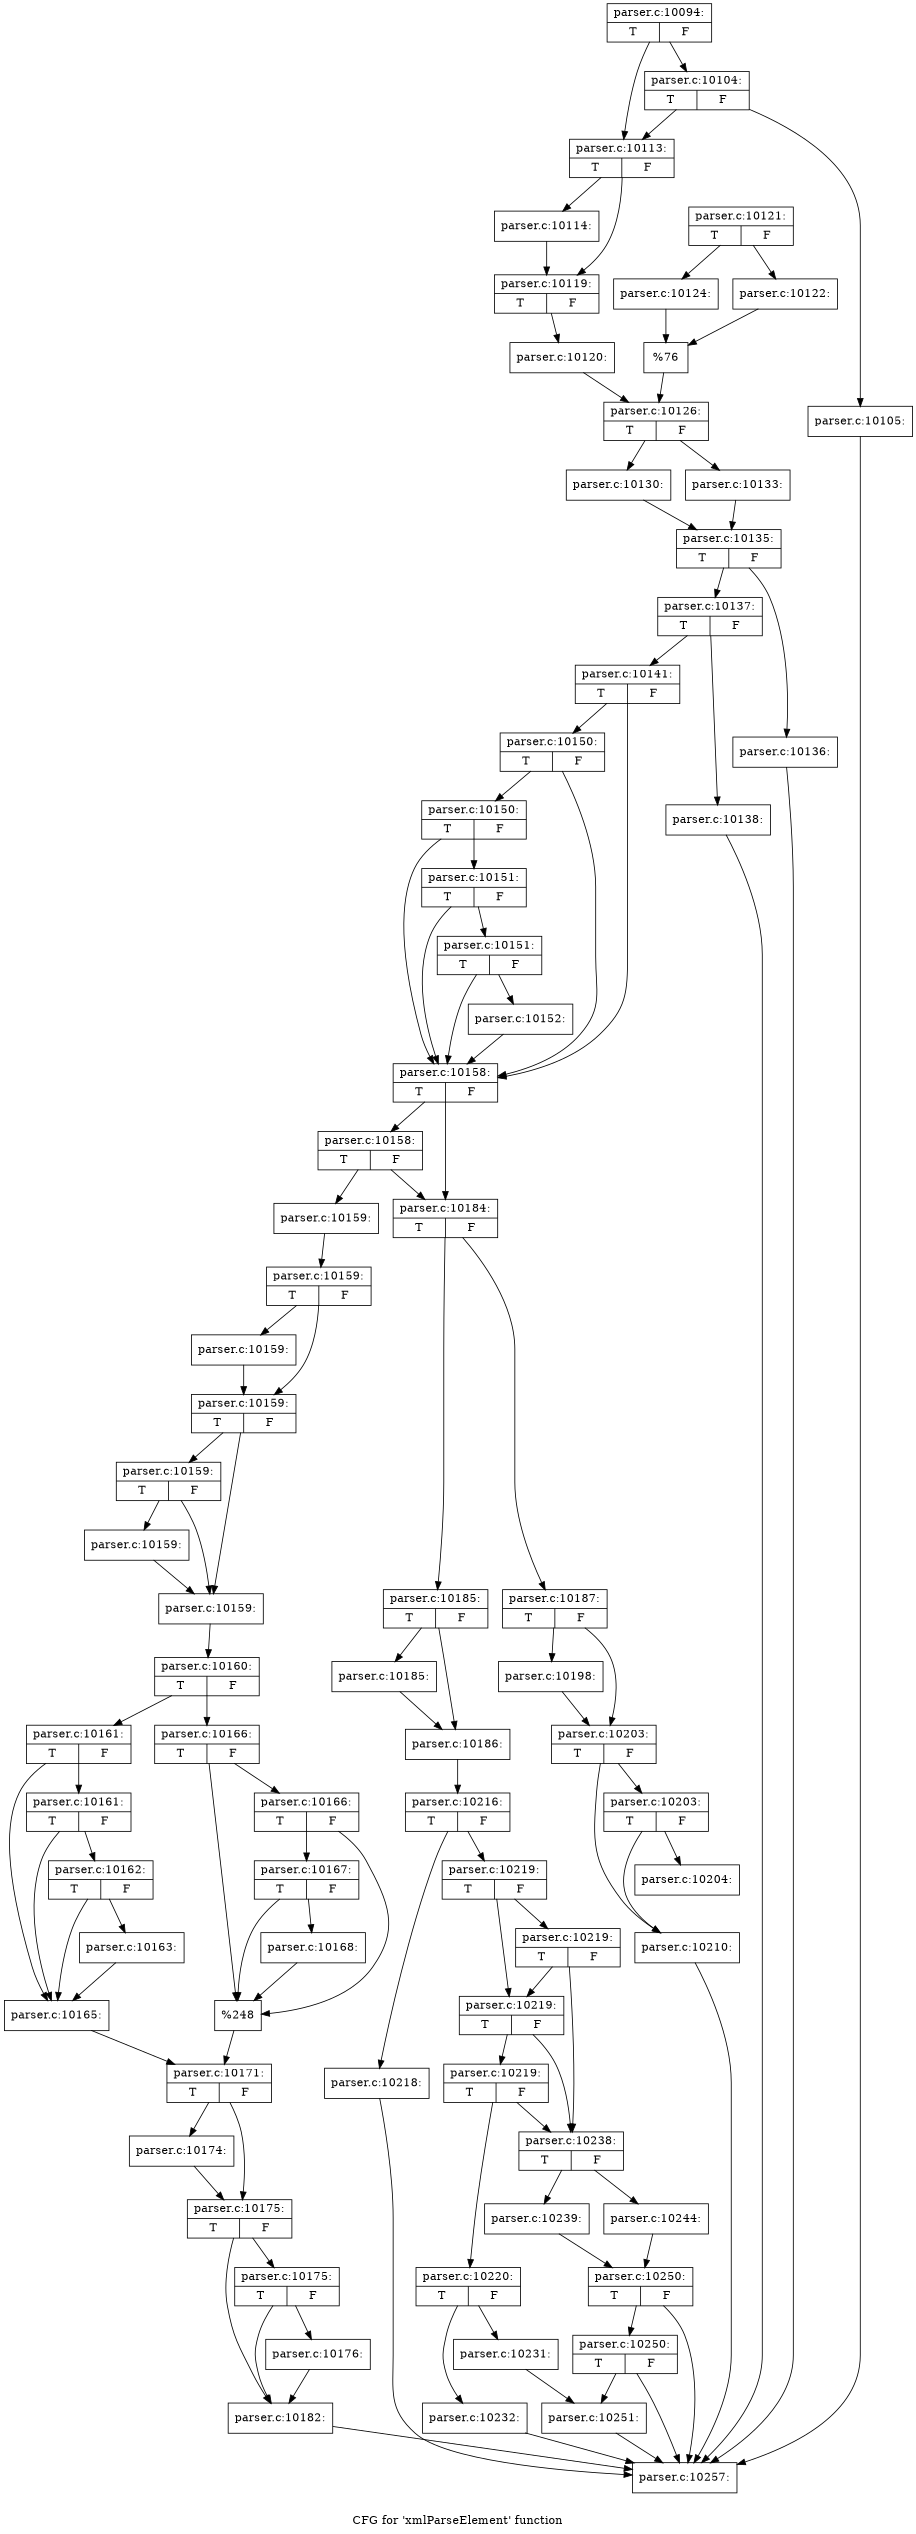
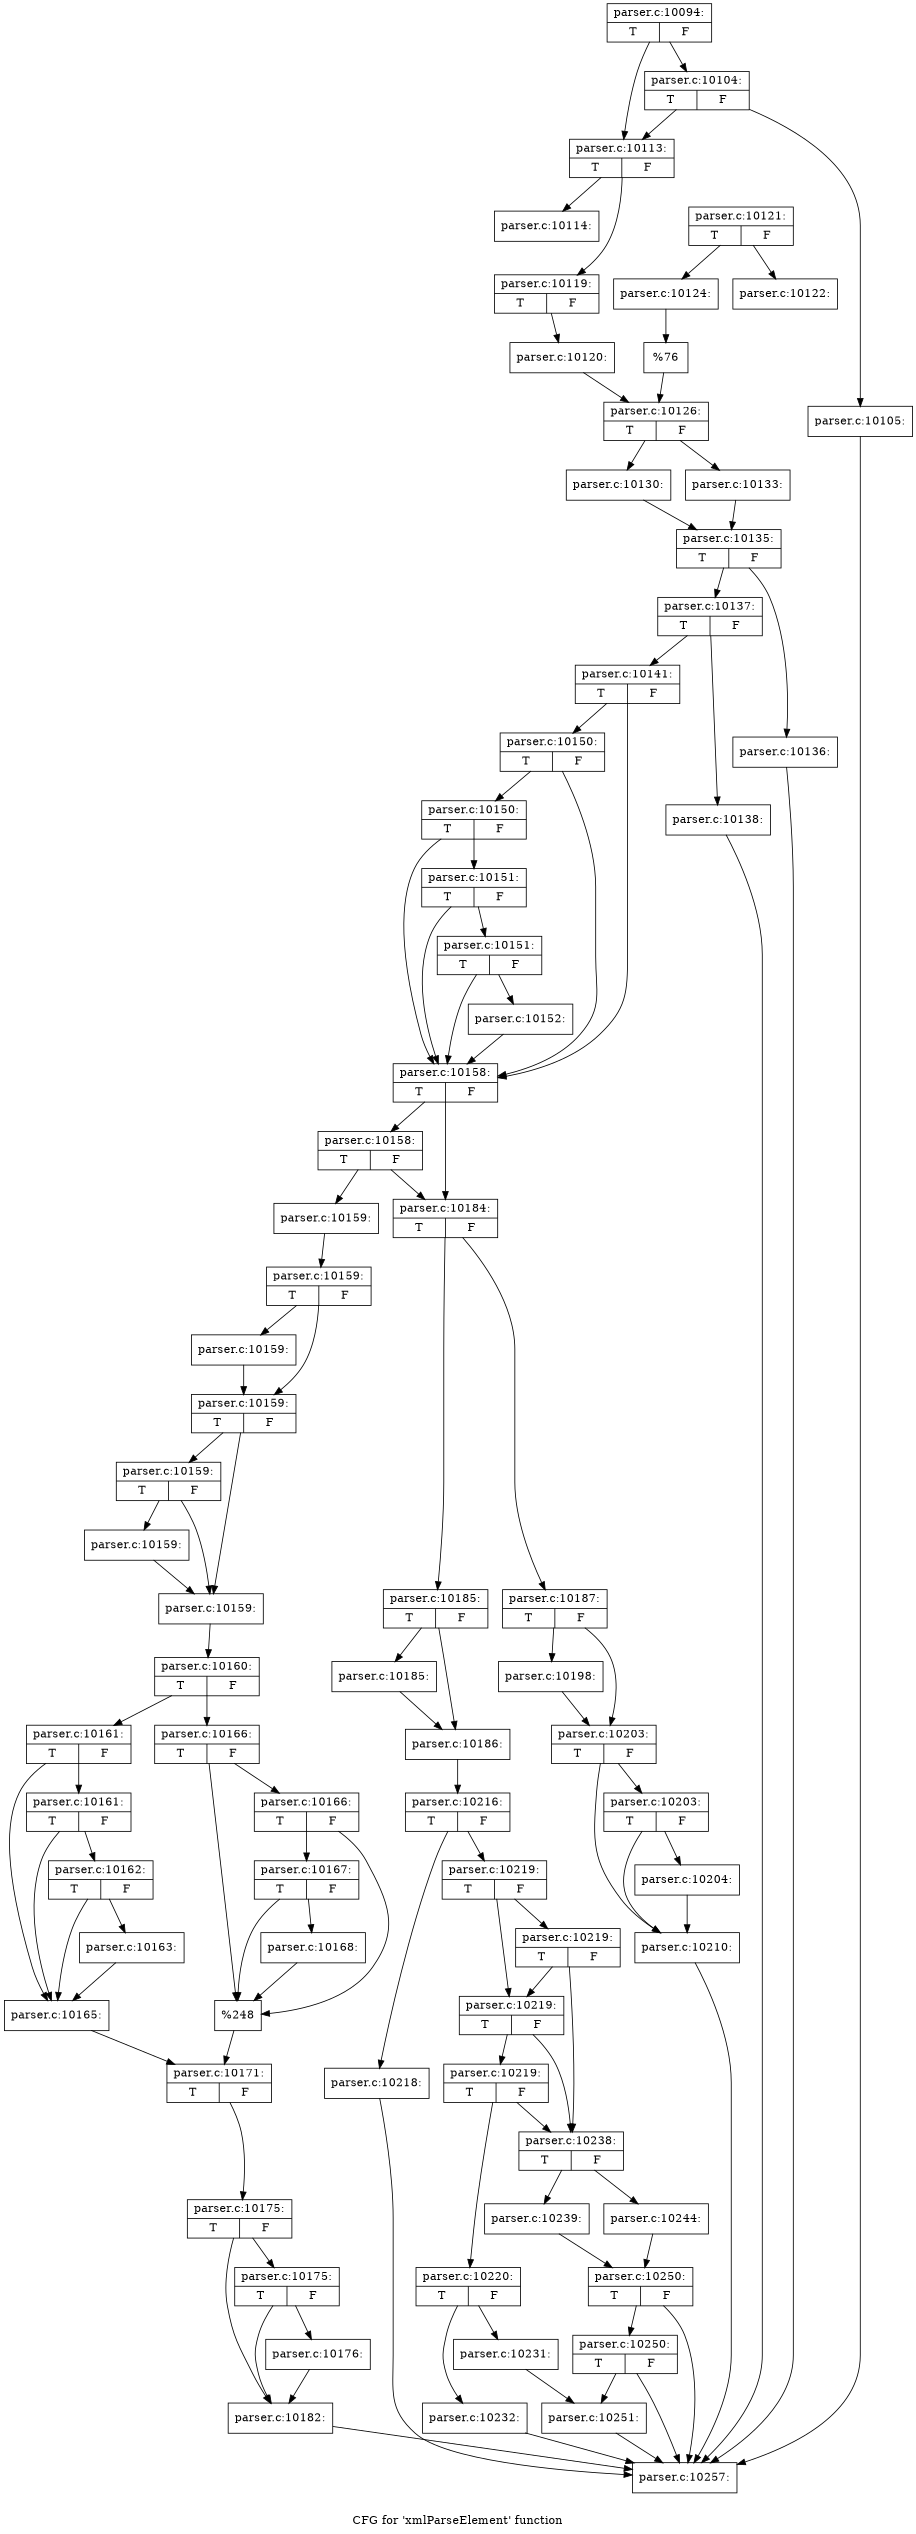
edge "parser.c:10114:" -> "parser.c:10119:": removed
edge "parser.c:10122:" -> "%76": removed
edge "parser.c:10204:" -> "parser.c:10210:": added
node "parser.c:10174:": removed
